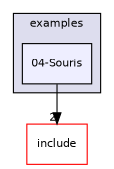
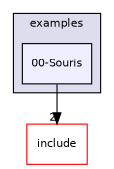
node "04-Souris": label "04-Souris" -> "00-Souris"
